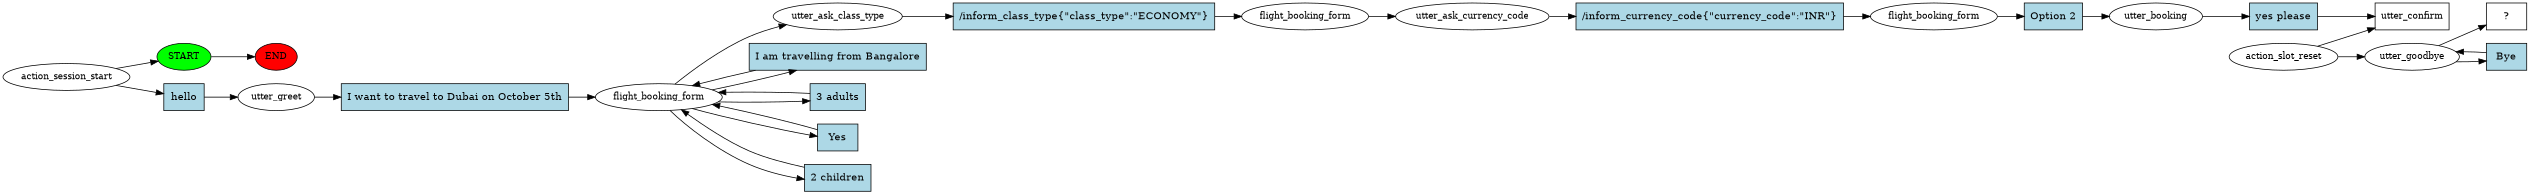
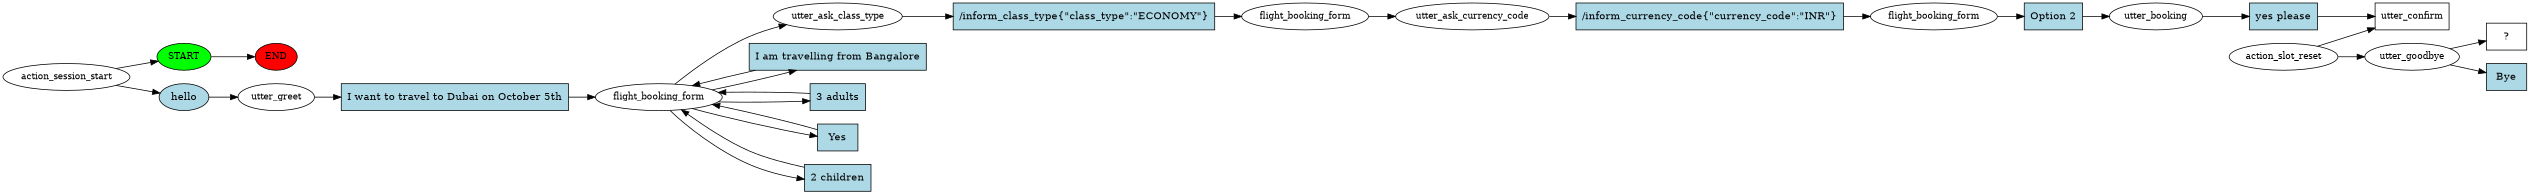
edge "Bye" -> "utter_goodbye": removed
node "hello": shape box -> ellipse
